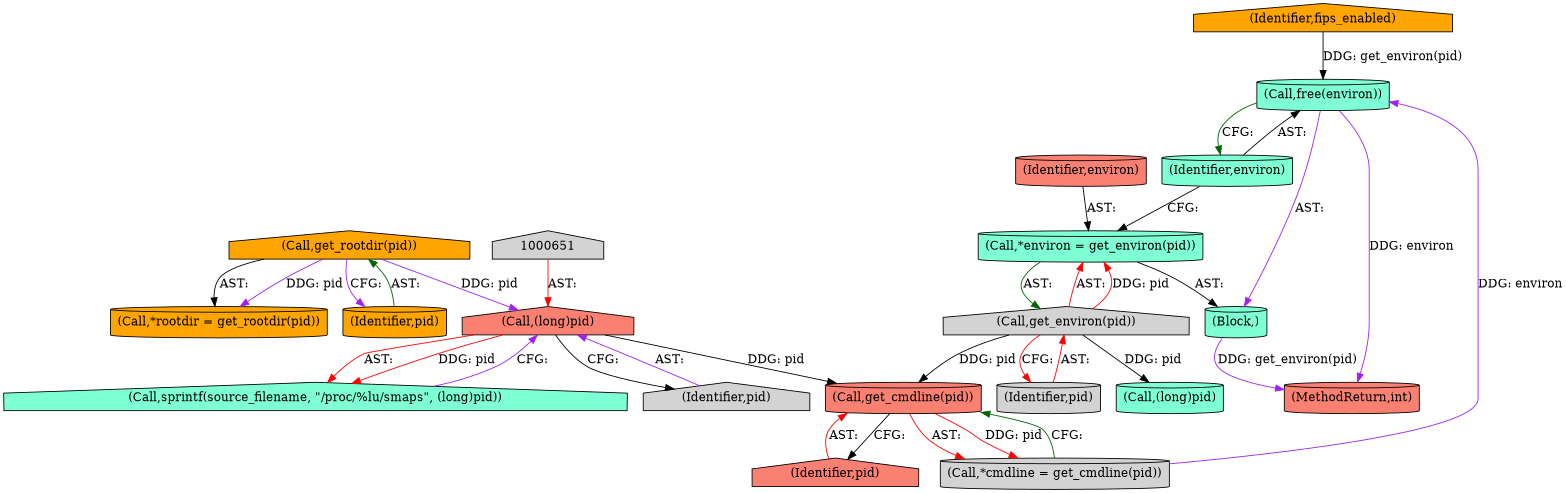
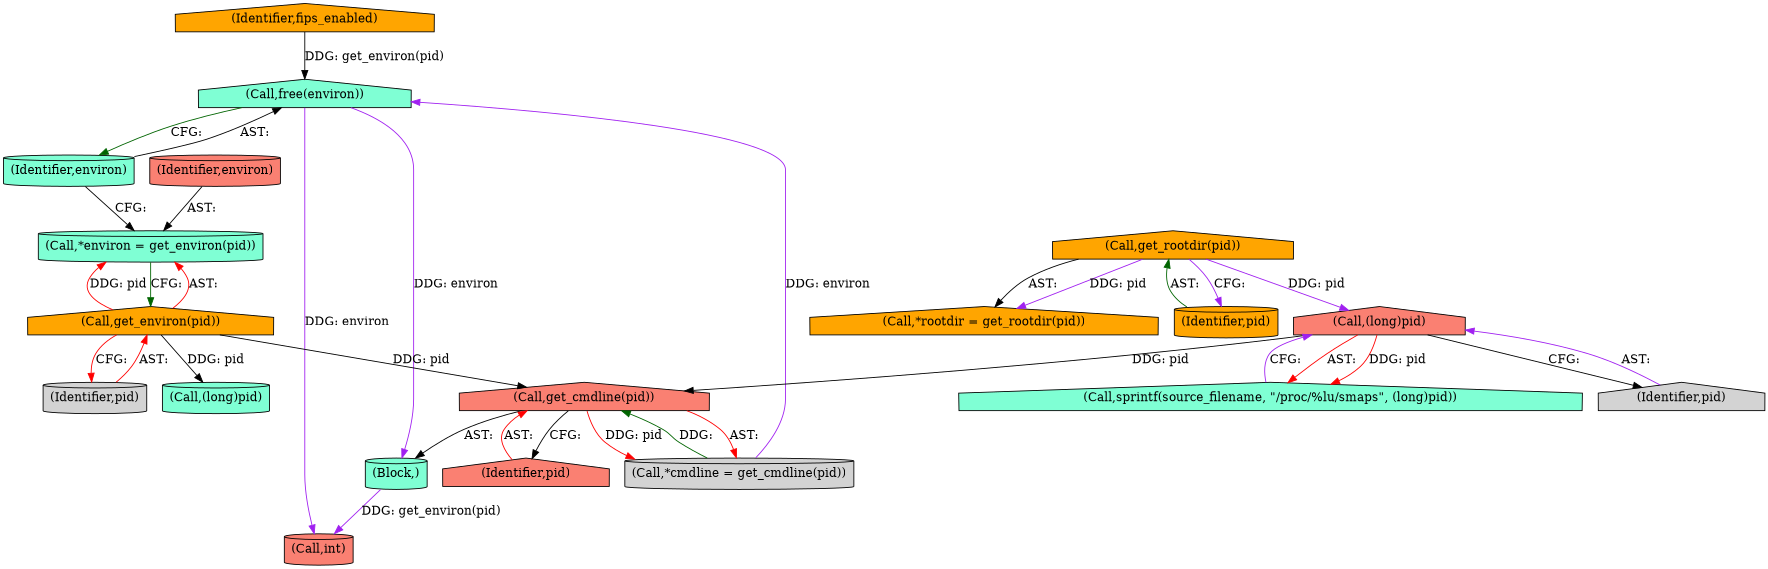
node "(Call,free(environ))": shape cylinder -> house
edge "(Call,free(environ))" -> "(Block,)": label "AST: " -> "DDG: environ"
node "1000651": removed
edge "(Call,*environ = get_environ(pid))" -> "(Block,)": now "(Call,get_cmdline(pid))" -> "(Block,)"
edge "(Call,*environ = get_environ(pid))" -> "(Call,get_environ(pid))": label "AST: " -> "CFG: "
node "(Call,*rootdir = get_rootdir(pid))": shape cylinder -> house
node "(Call,get_environ(pid))": fillcolor lightgrey -> orange
node "(Call,get_cmdline(pid))": shape cylinder -> house
node "(MethodReturn,int)": label "(MethodReturn,int)" -> "(Call,int)"
edge "(Call,*cmdline = get_cmdline(pid))" -> "(Call,get_cmdline(pid))": label "CFG: " -> "DDG: "
